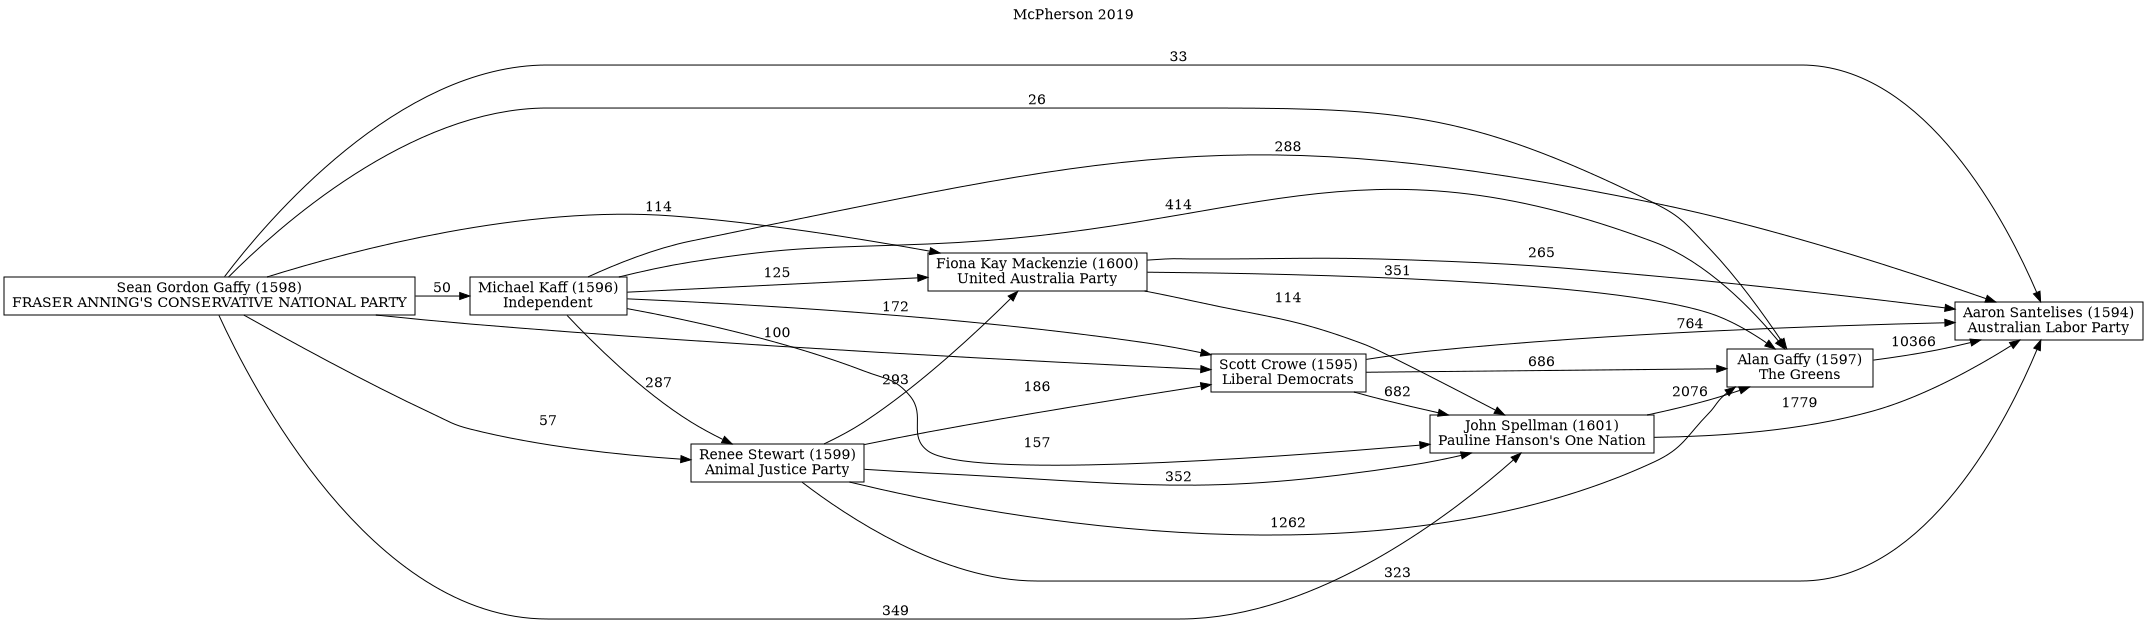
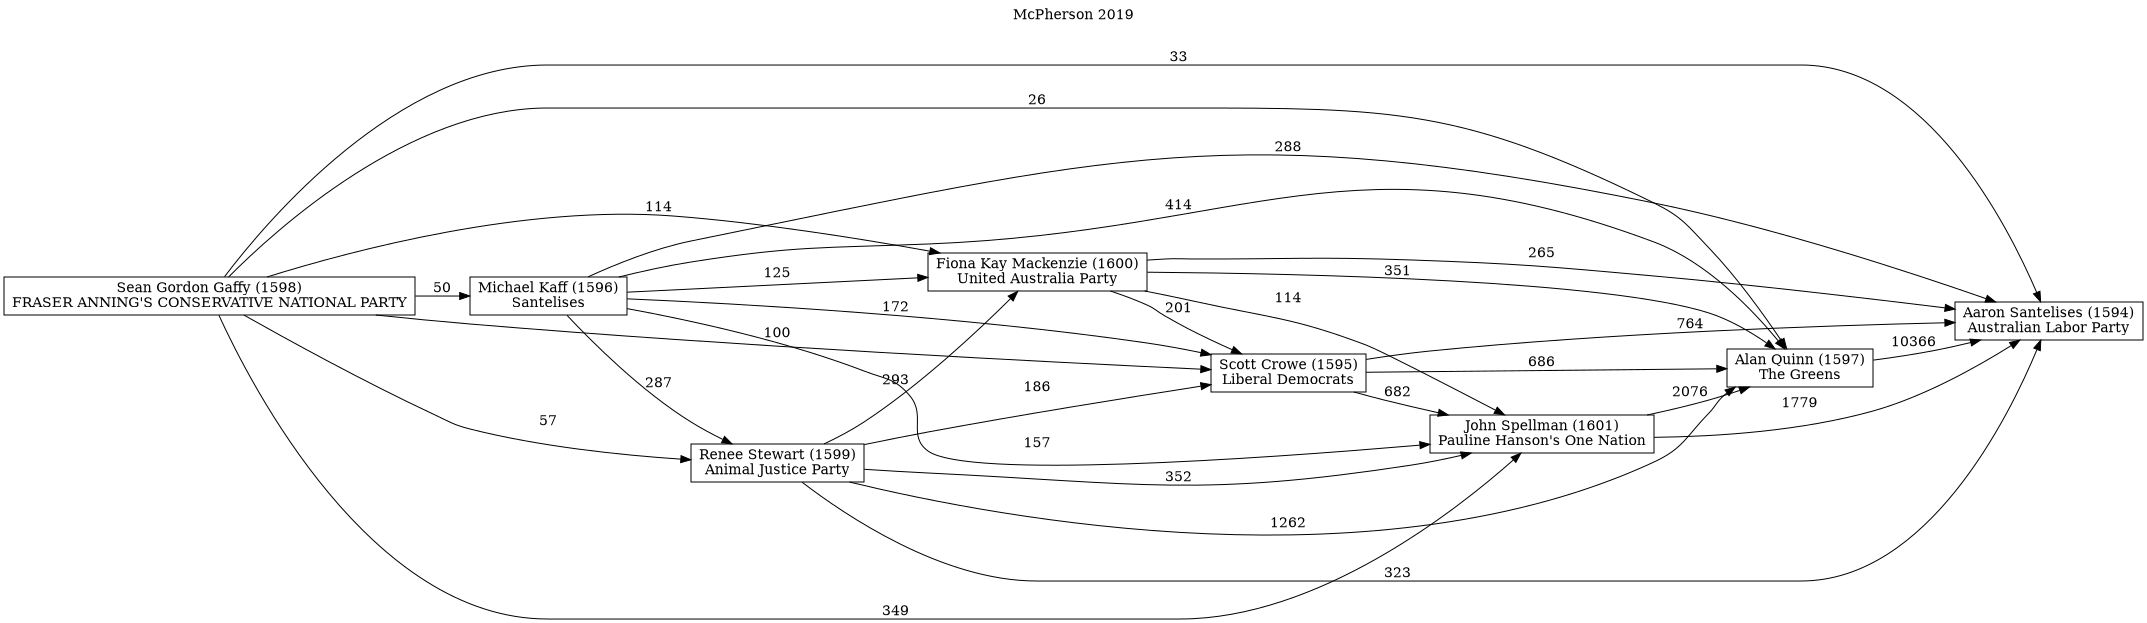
node "Michael Kaff (1596) Independent": label "Michael Kaff (1596) Independent" -> "Michael Kaff (1596) Santelises"
edge "Fiona Kay Mackenzie (1600) United Australia Party" -> "Scott Crowe (1595) Liberal Democrats": added, label "201"
node "Alan Gaffy (1597) The Greens": label "Alan Gaffy (1597) The Greens" -> "Alan Quinn (1597) The Greens"
